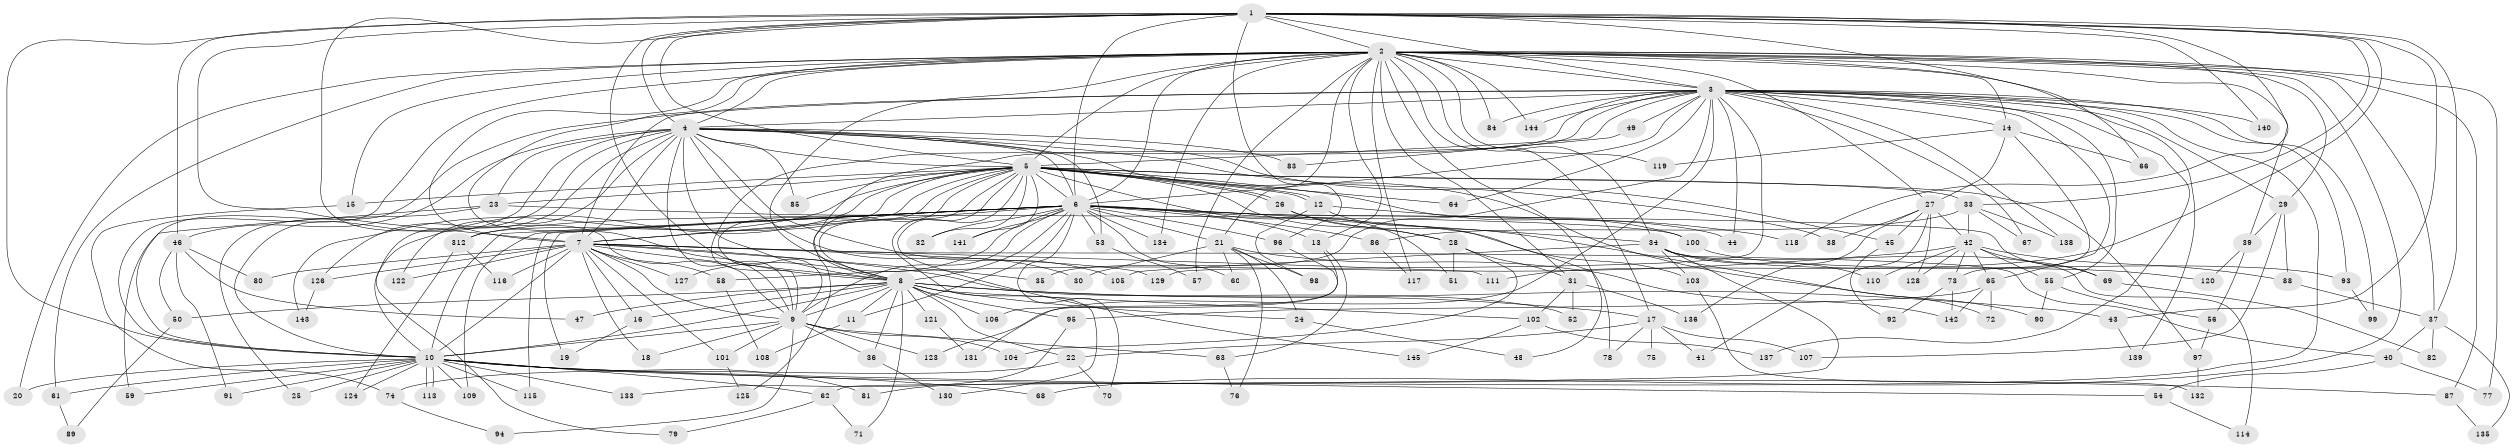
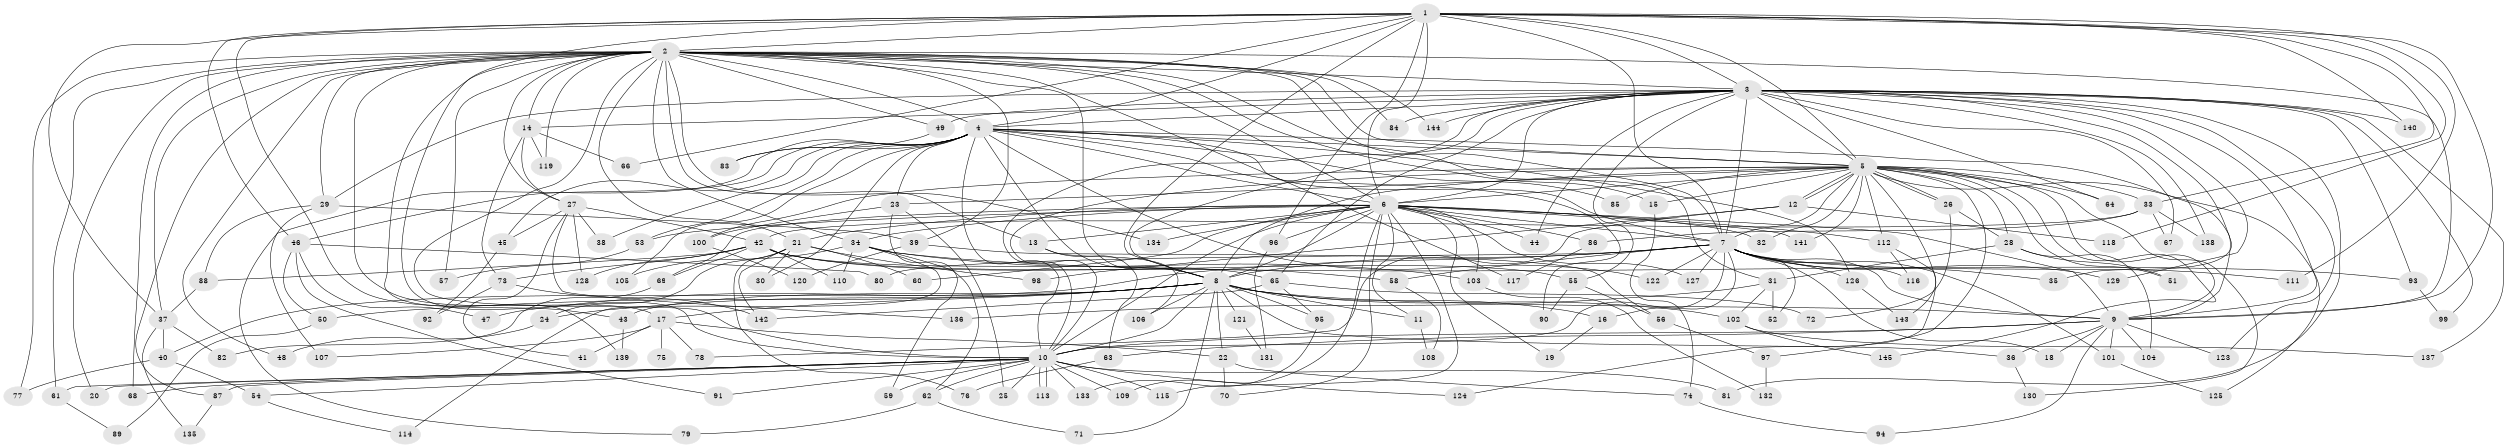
edge "2" -- "49": added
node "312": label "312" -> "112"
